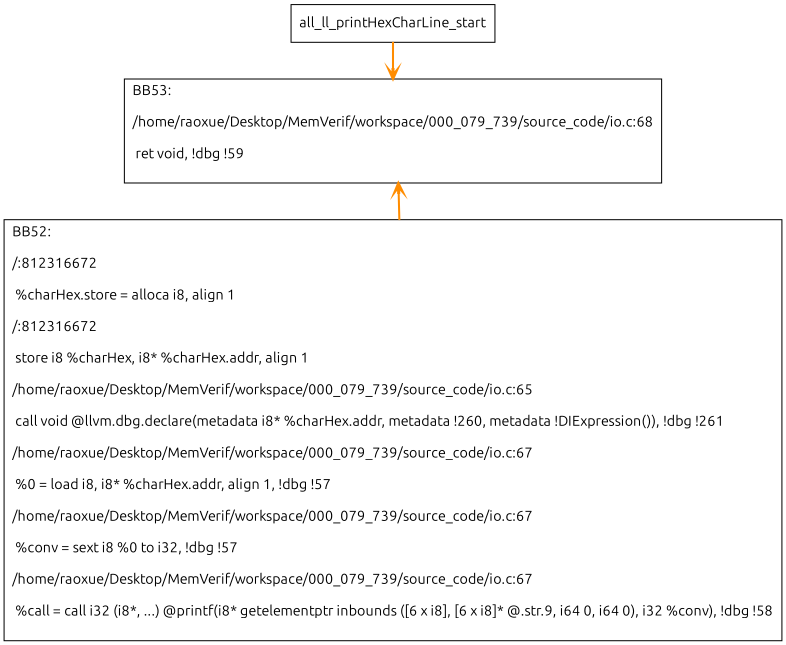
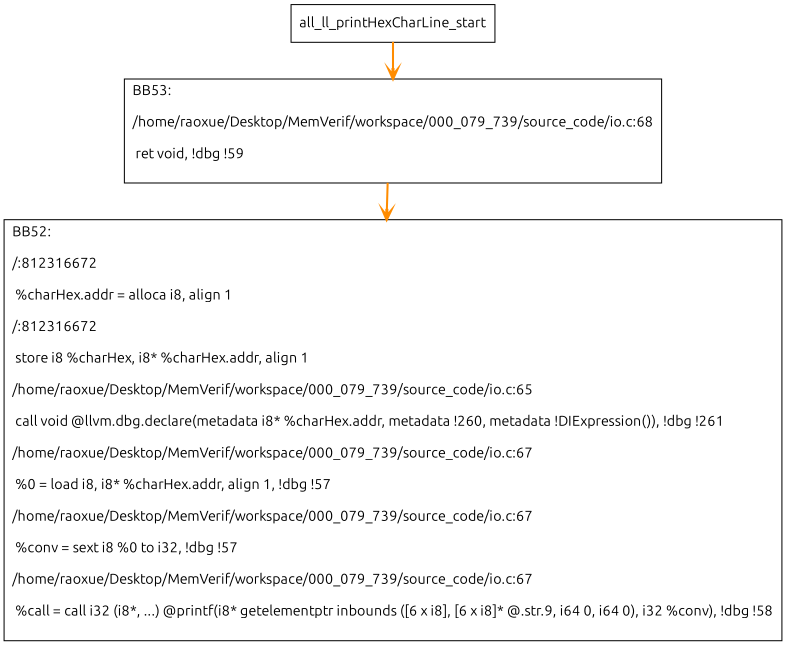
edge "BB52:" -> "BB53:": reversed
node "BB52:": text "%charHex.store = alloca i8, align 1" -> "%charHex.addr = alloca i8, align 1"
